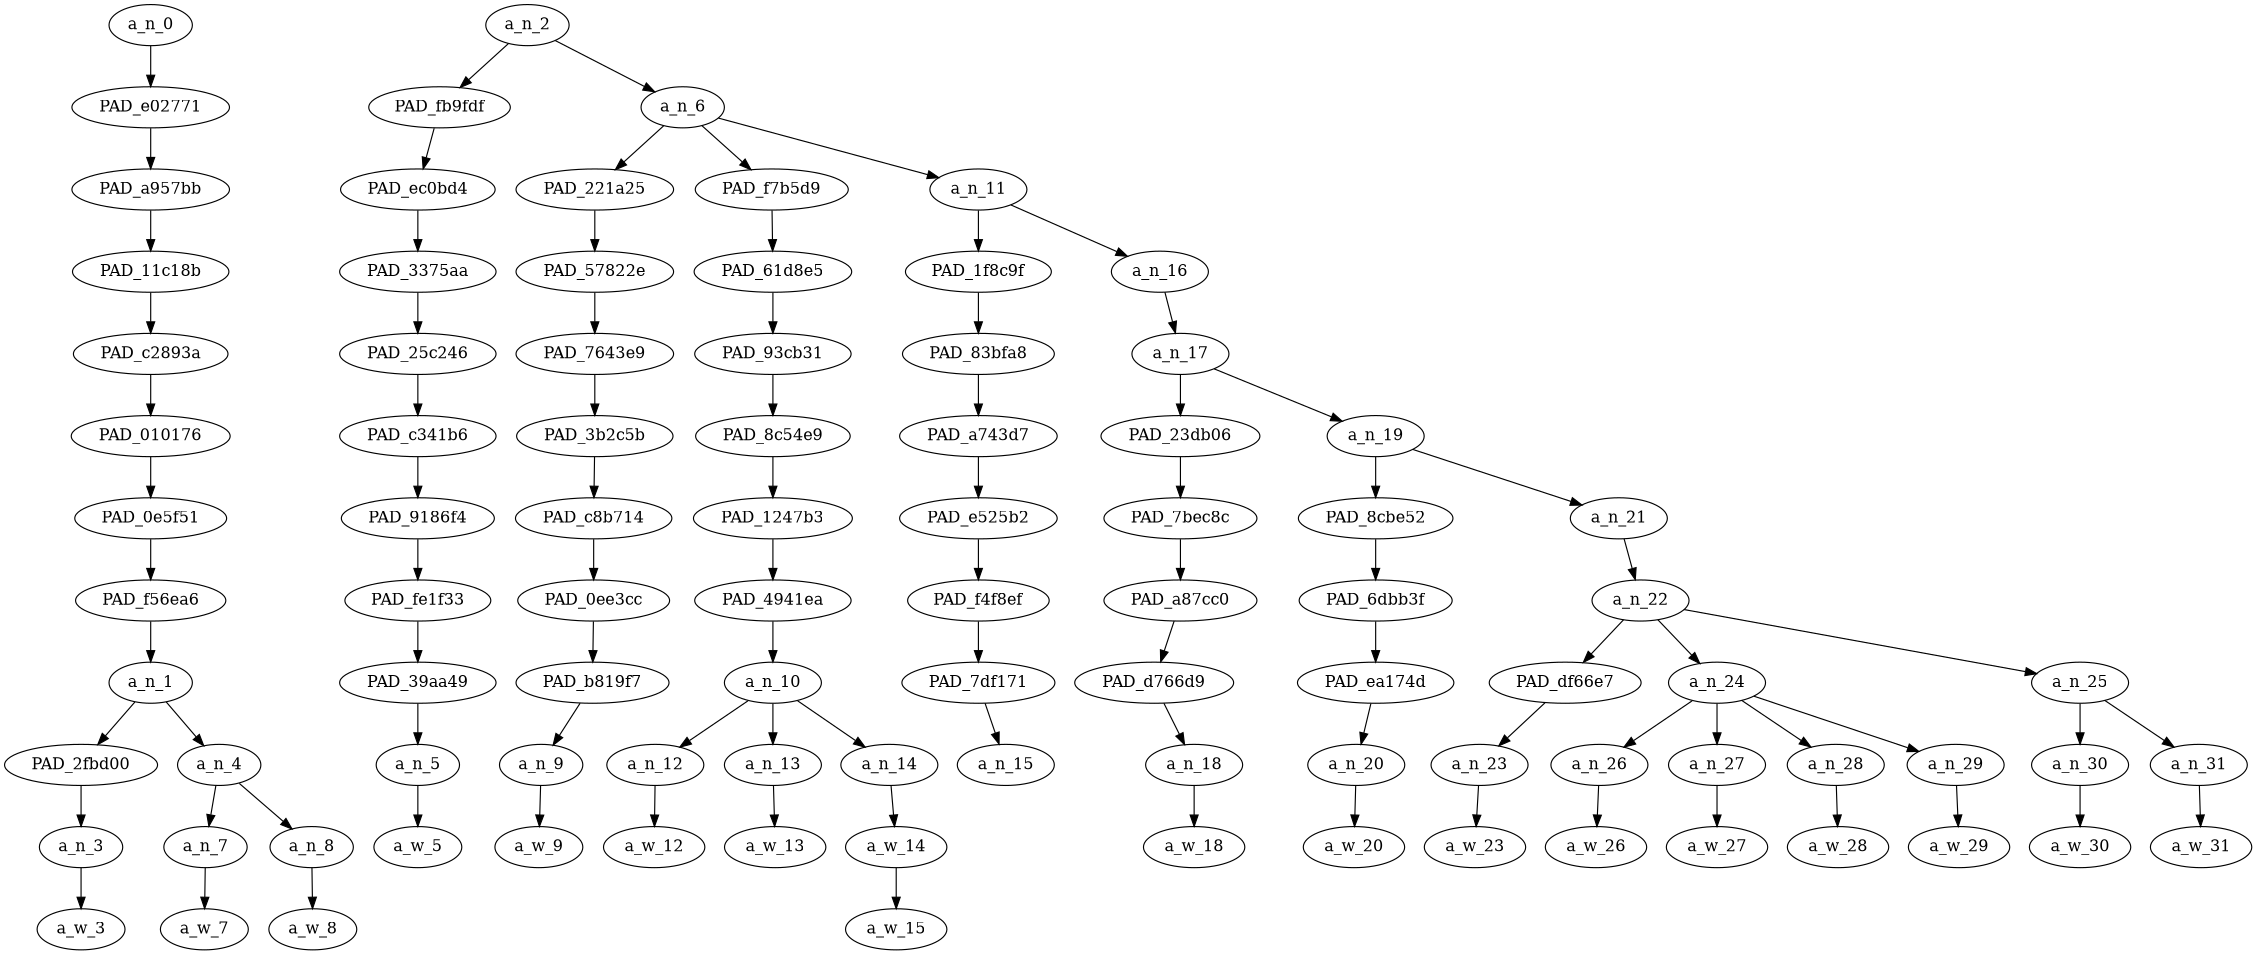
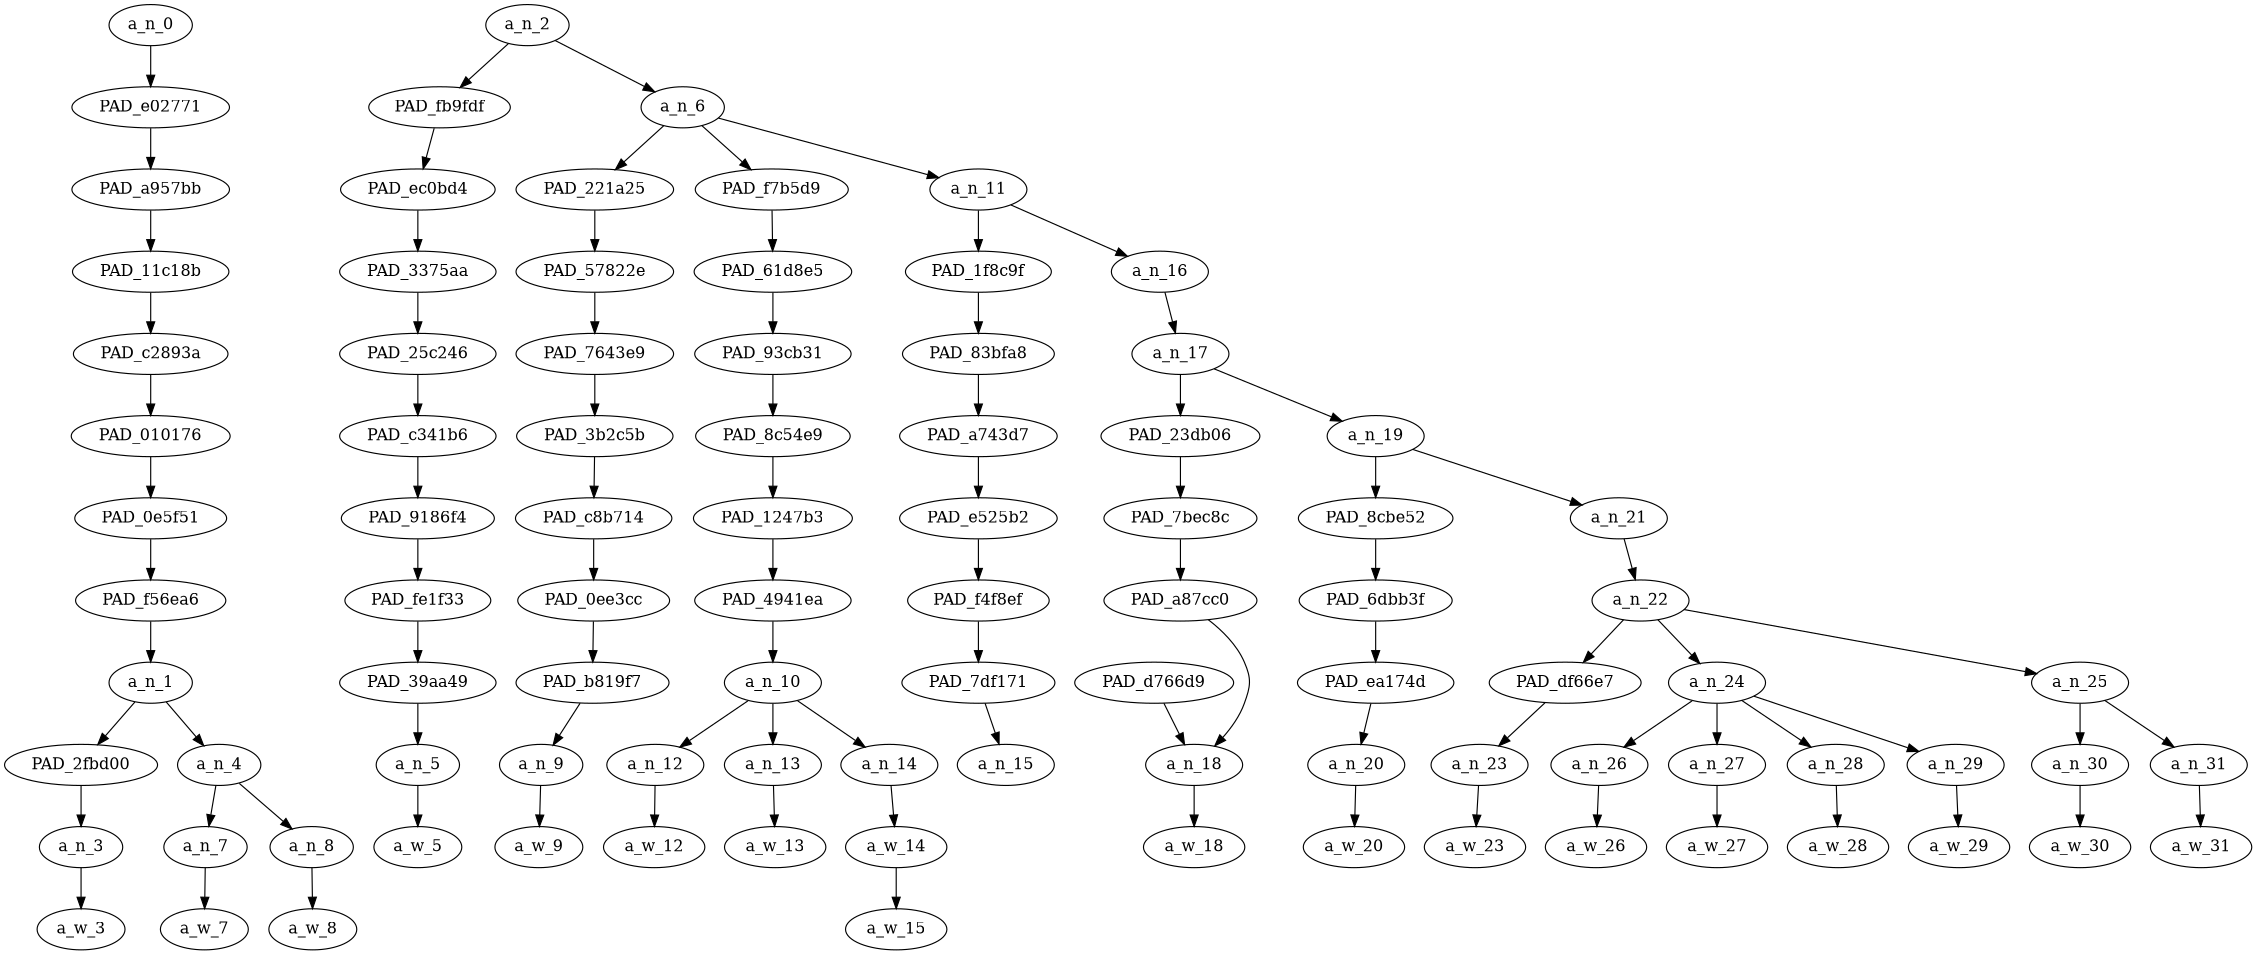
edge "PAD_a87cc0" -> "PAD_d766d9": now "PAD_a87cc0" -> "a_n_18"
